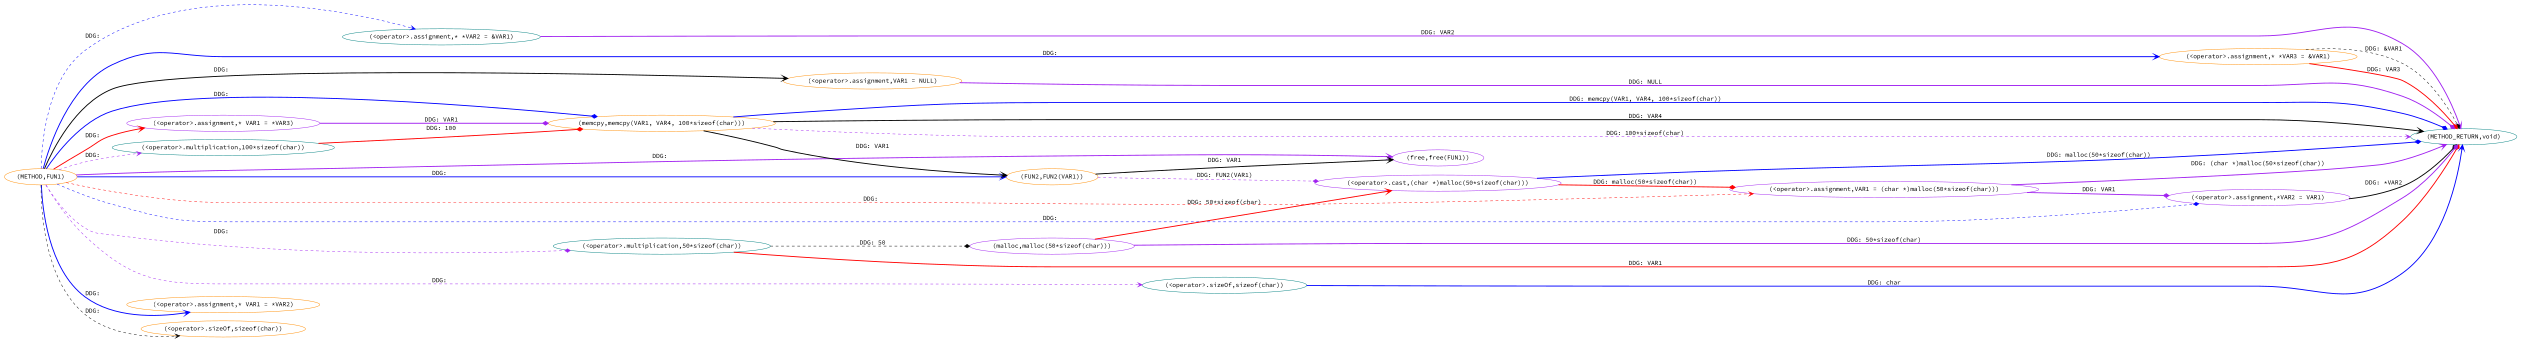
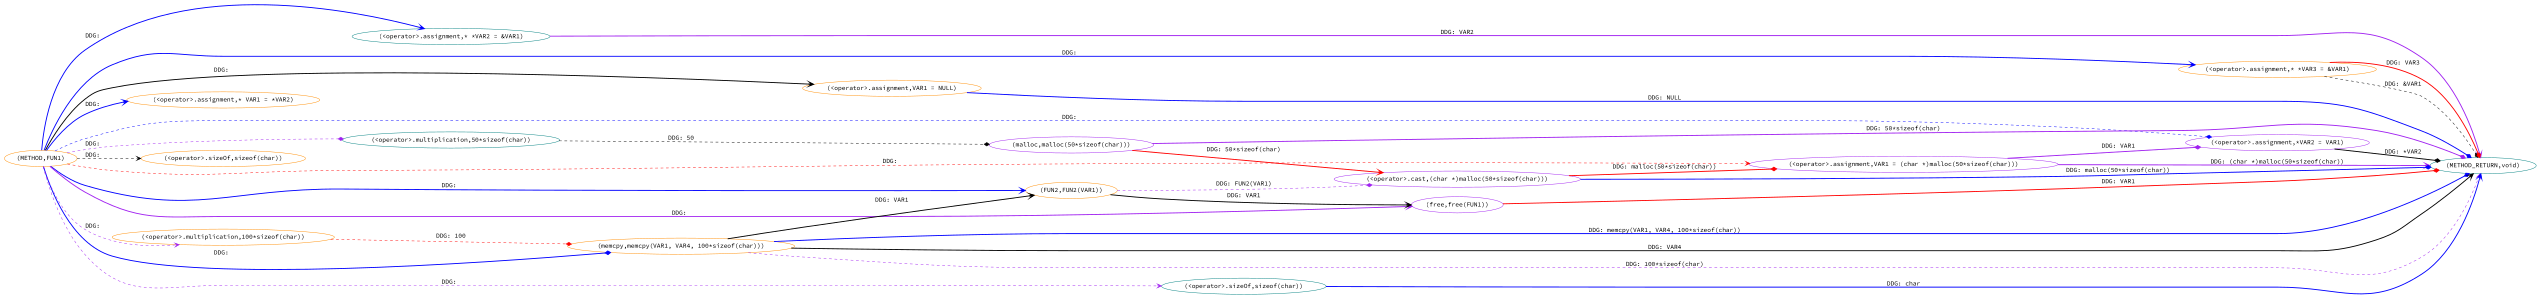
edge "(METHOD,FUN1)" -> "(<operator>.assignment,* *VAR2 = &VAR1)": style dashed -> bold
edge "(<operator>.assignment,VAR1 = NULL)" -> "(METHOD_RETURN,void)": color purple -> blue
node "(<operator>.assignment,* VAR1 = *VAR3)": removed
edge "(<operator>.multiplication,100*sizeof(char))" -> "(memcpy,memcpy(VAR1, VAR4, 100*sizeof(char)))": style bold -> dashed
node "(<operator>.multiplication,100*sizeof(char))": color teal -> darkorange
edge "(<operator>.multiplication,50*sizeof(char))" -> "(METHOD_RETURN,void)": now "(free,free(FUN1))" -> "(METHOD_RETURN,void)"
